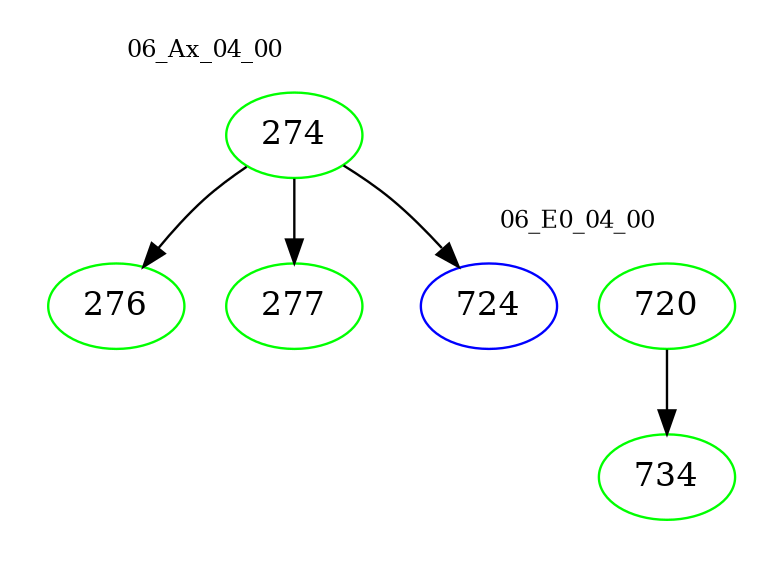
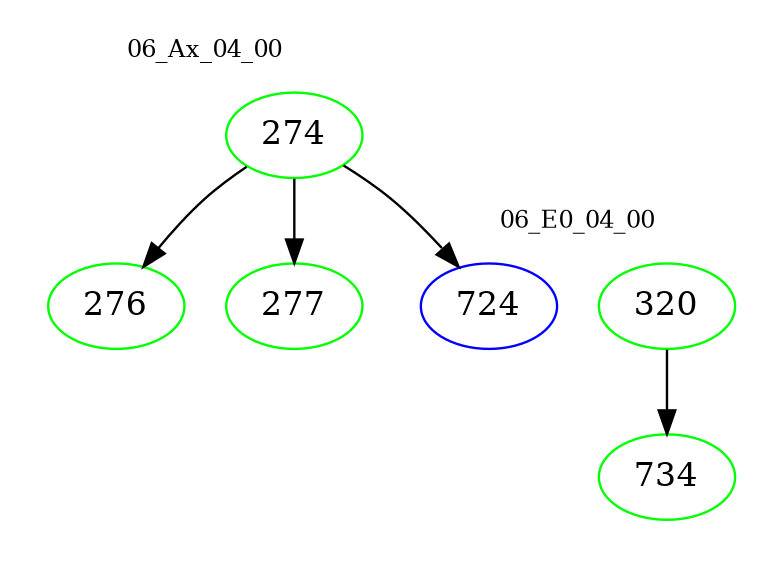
node "720": label "720" -> "320"
